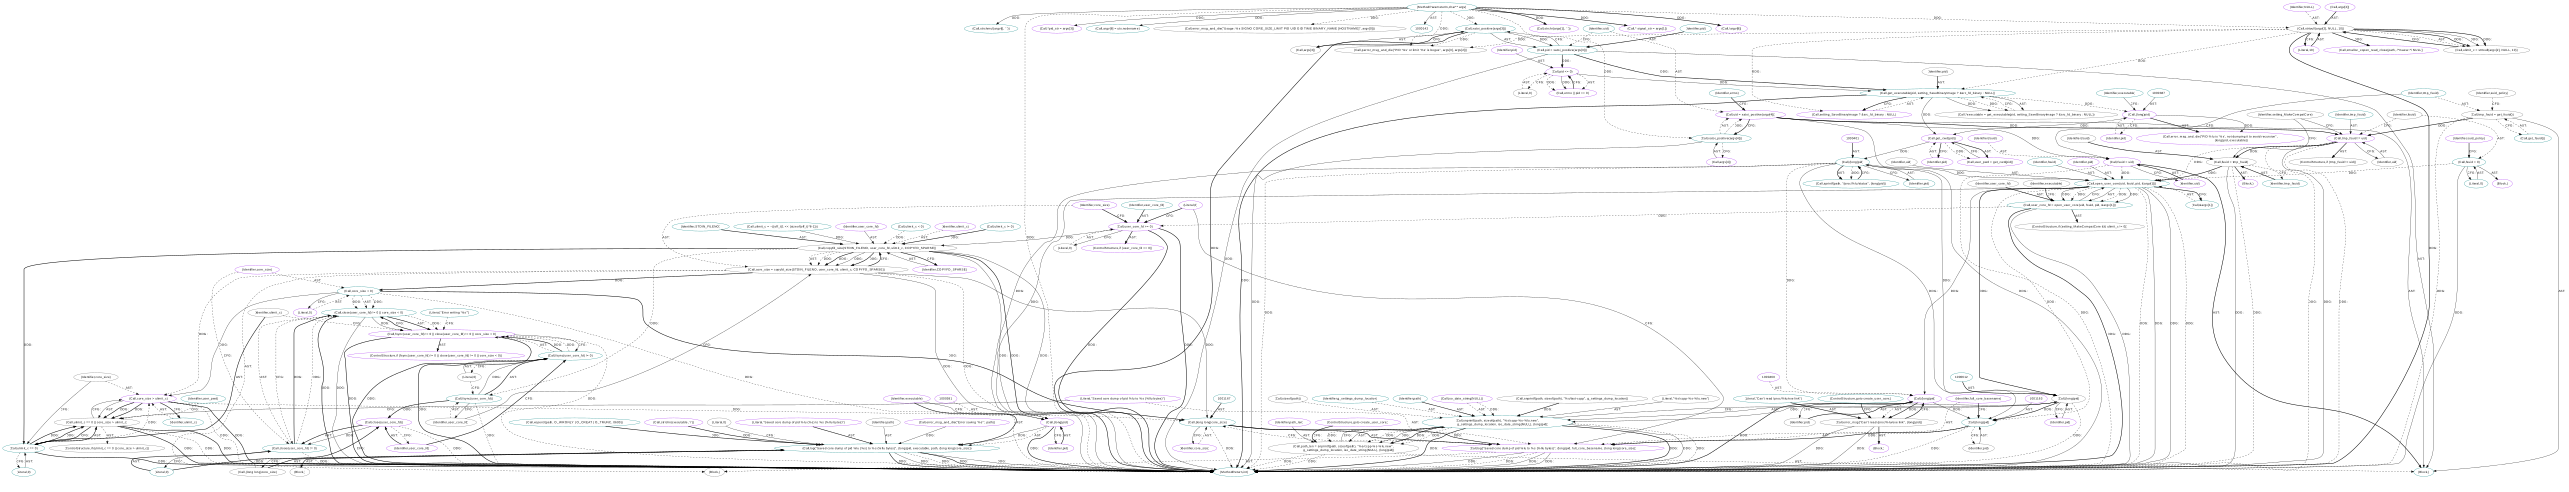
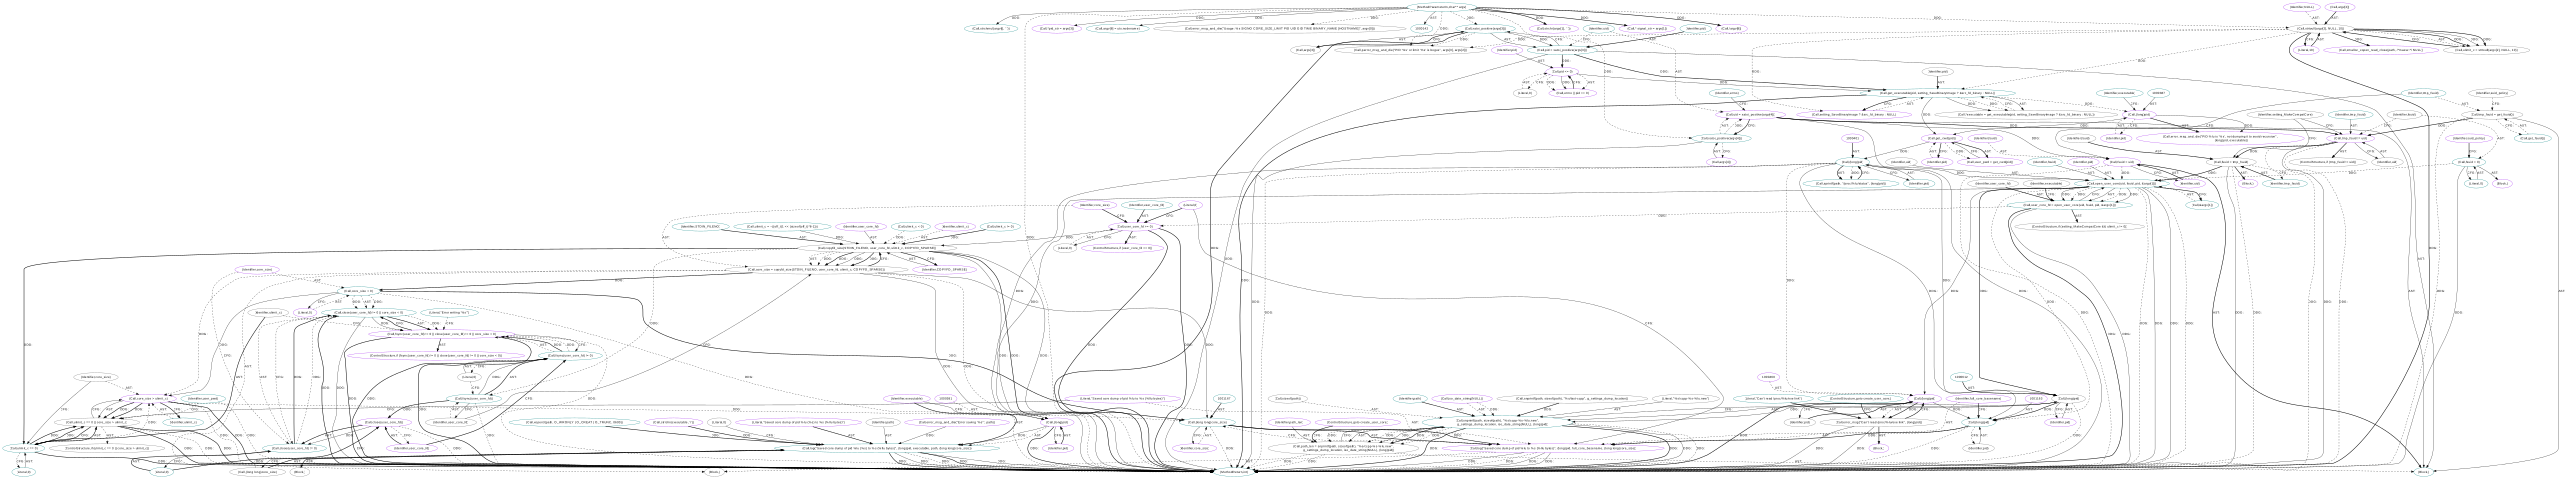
edge "(Identifier,errno)" -> "(Call,uid = xatoi_positive(argv[4]))": style bold -> solid
edge "(Call,tmp_fsuid != uid)" -> "(Call,open_user_core(uid, fsuid, pid, &argv[1]))": removed, label "DDG:"
node "(Identifier,g_settings_dump_location)": removed
edge "(Call,close(user_core_fd) != 0)" -> "(MethodReturn,int)": now "(Identifier,user_pwd)" -> "(MethodReturn,int)"
